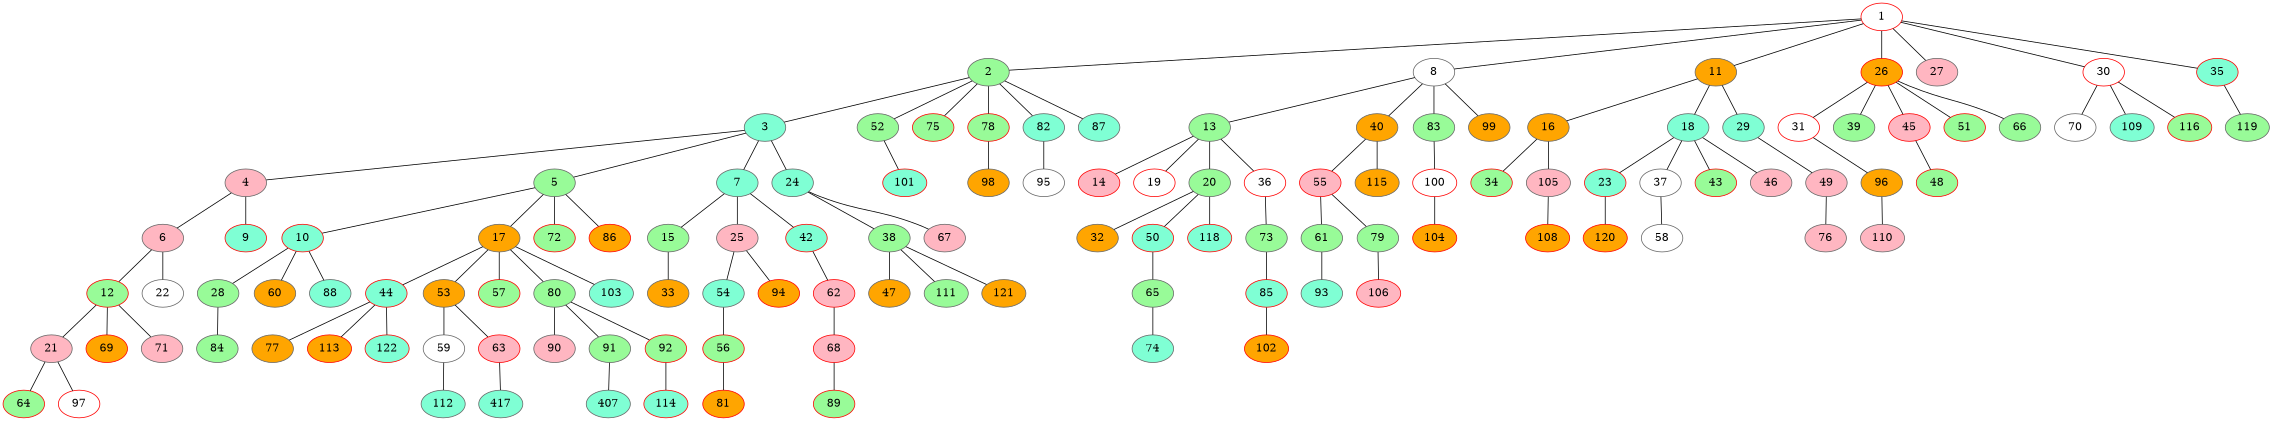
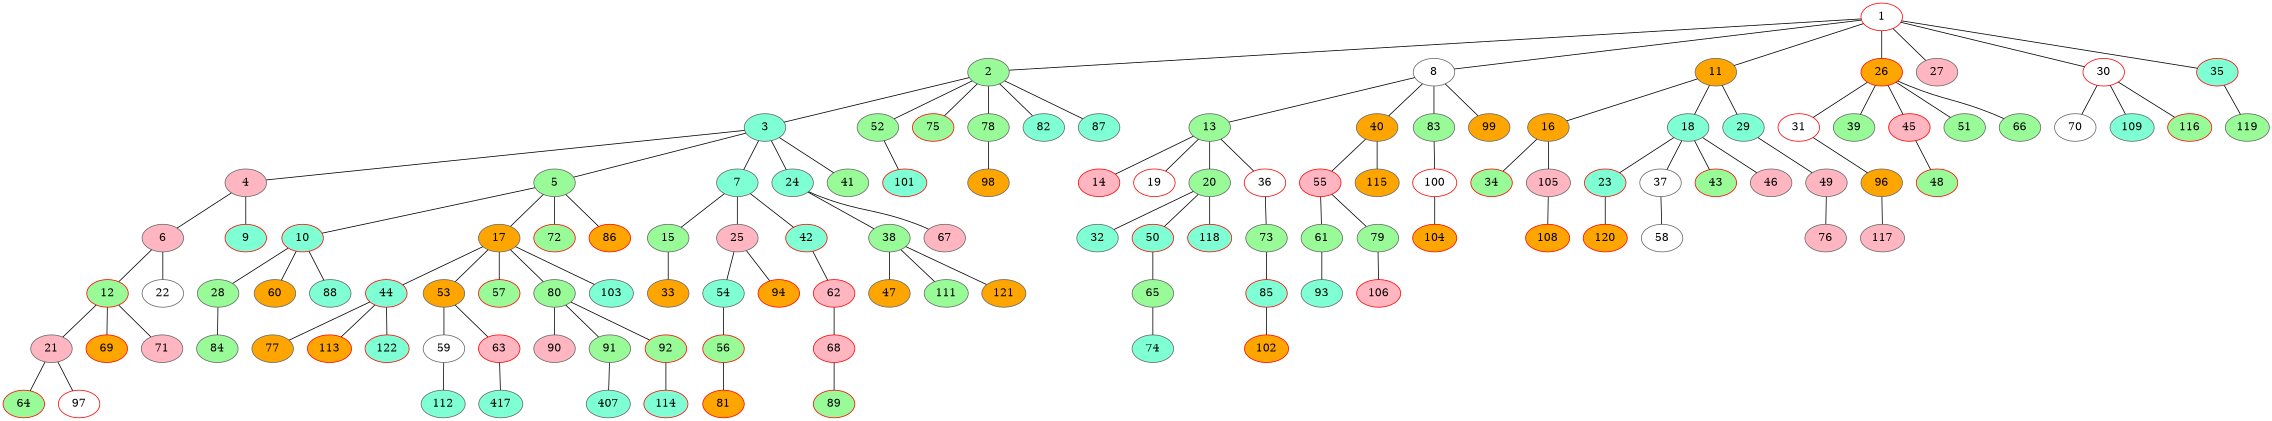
node "78": color red -> gray40
node "51": color red -> gray40
node "41": added
node "95": removed
node "32": fillcolor orange -> aquamarine
node "110": label "110" -> "117"
